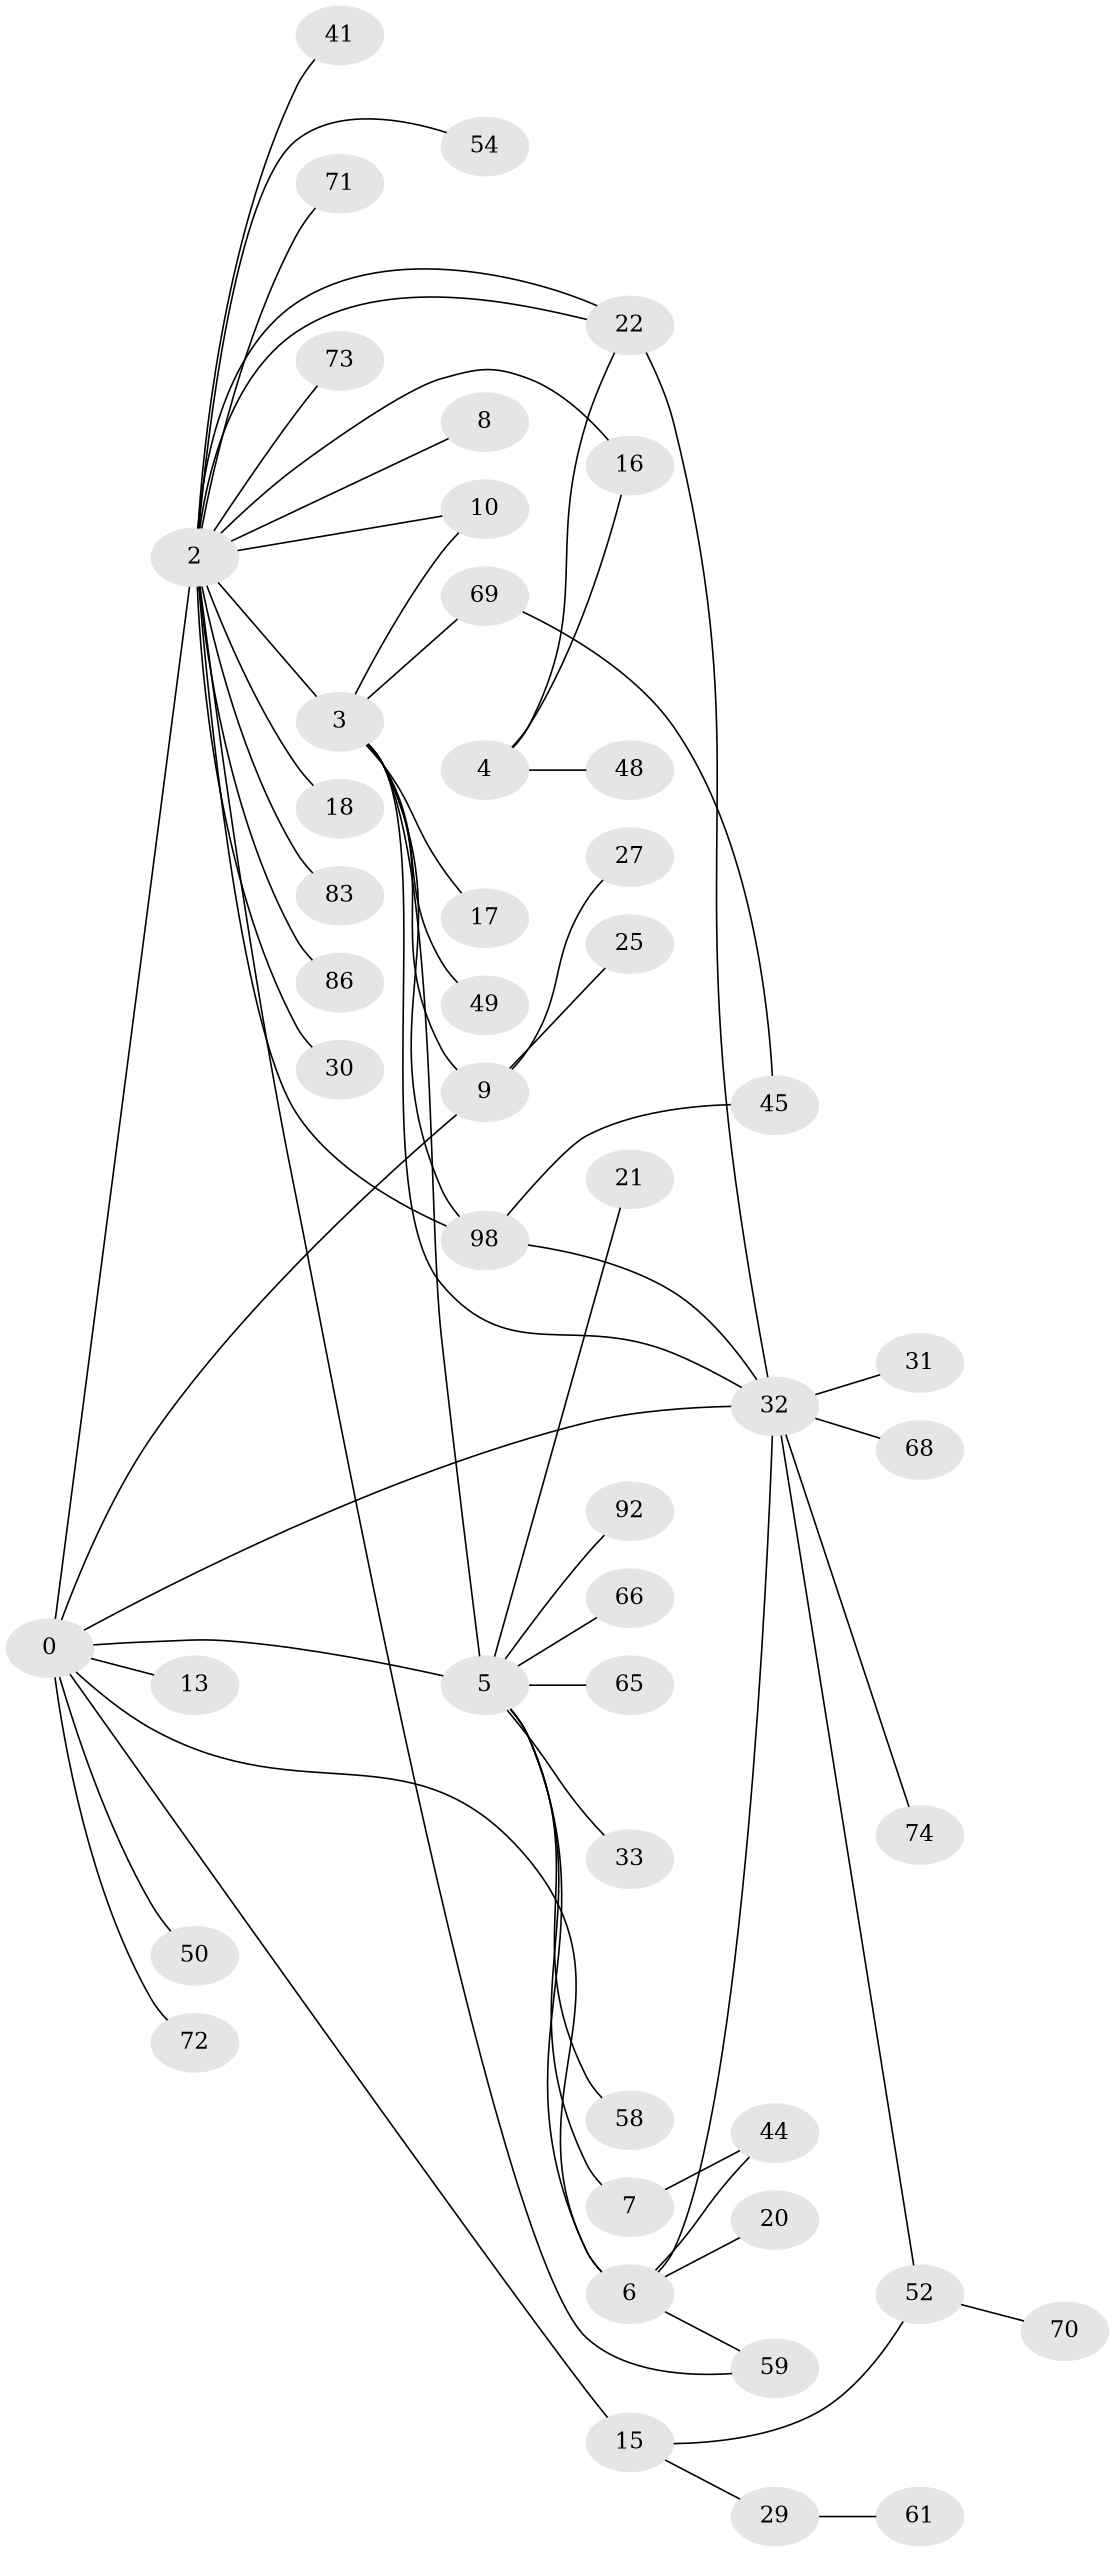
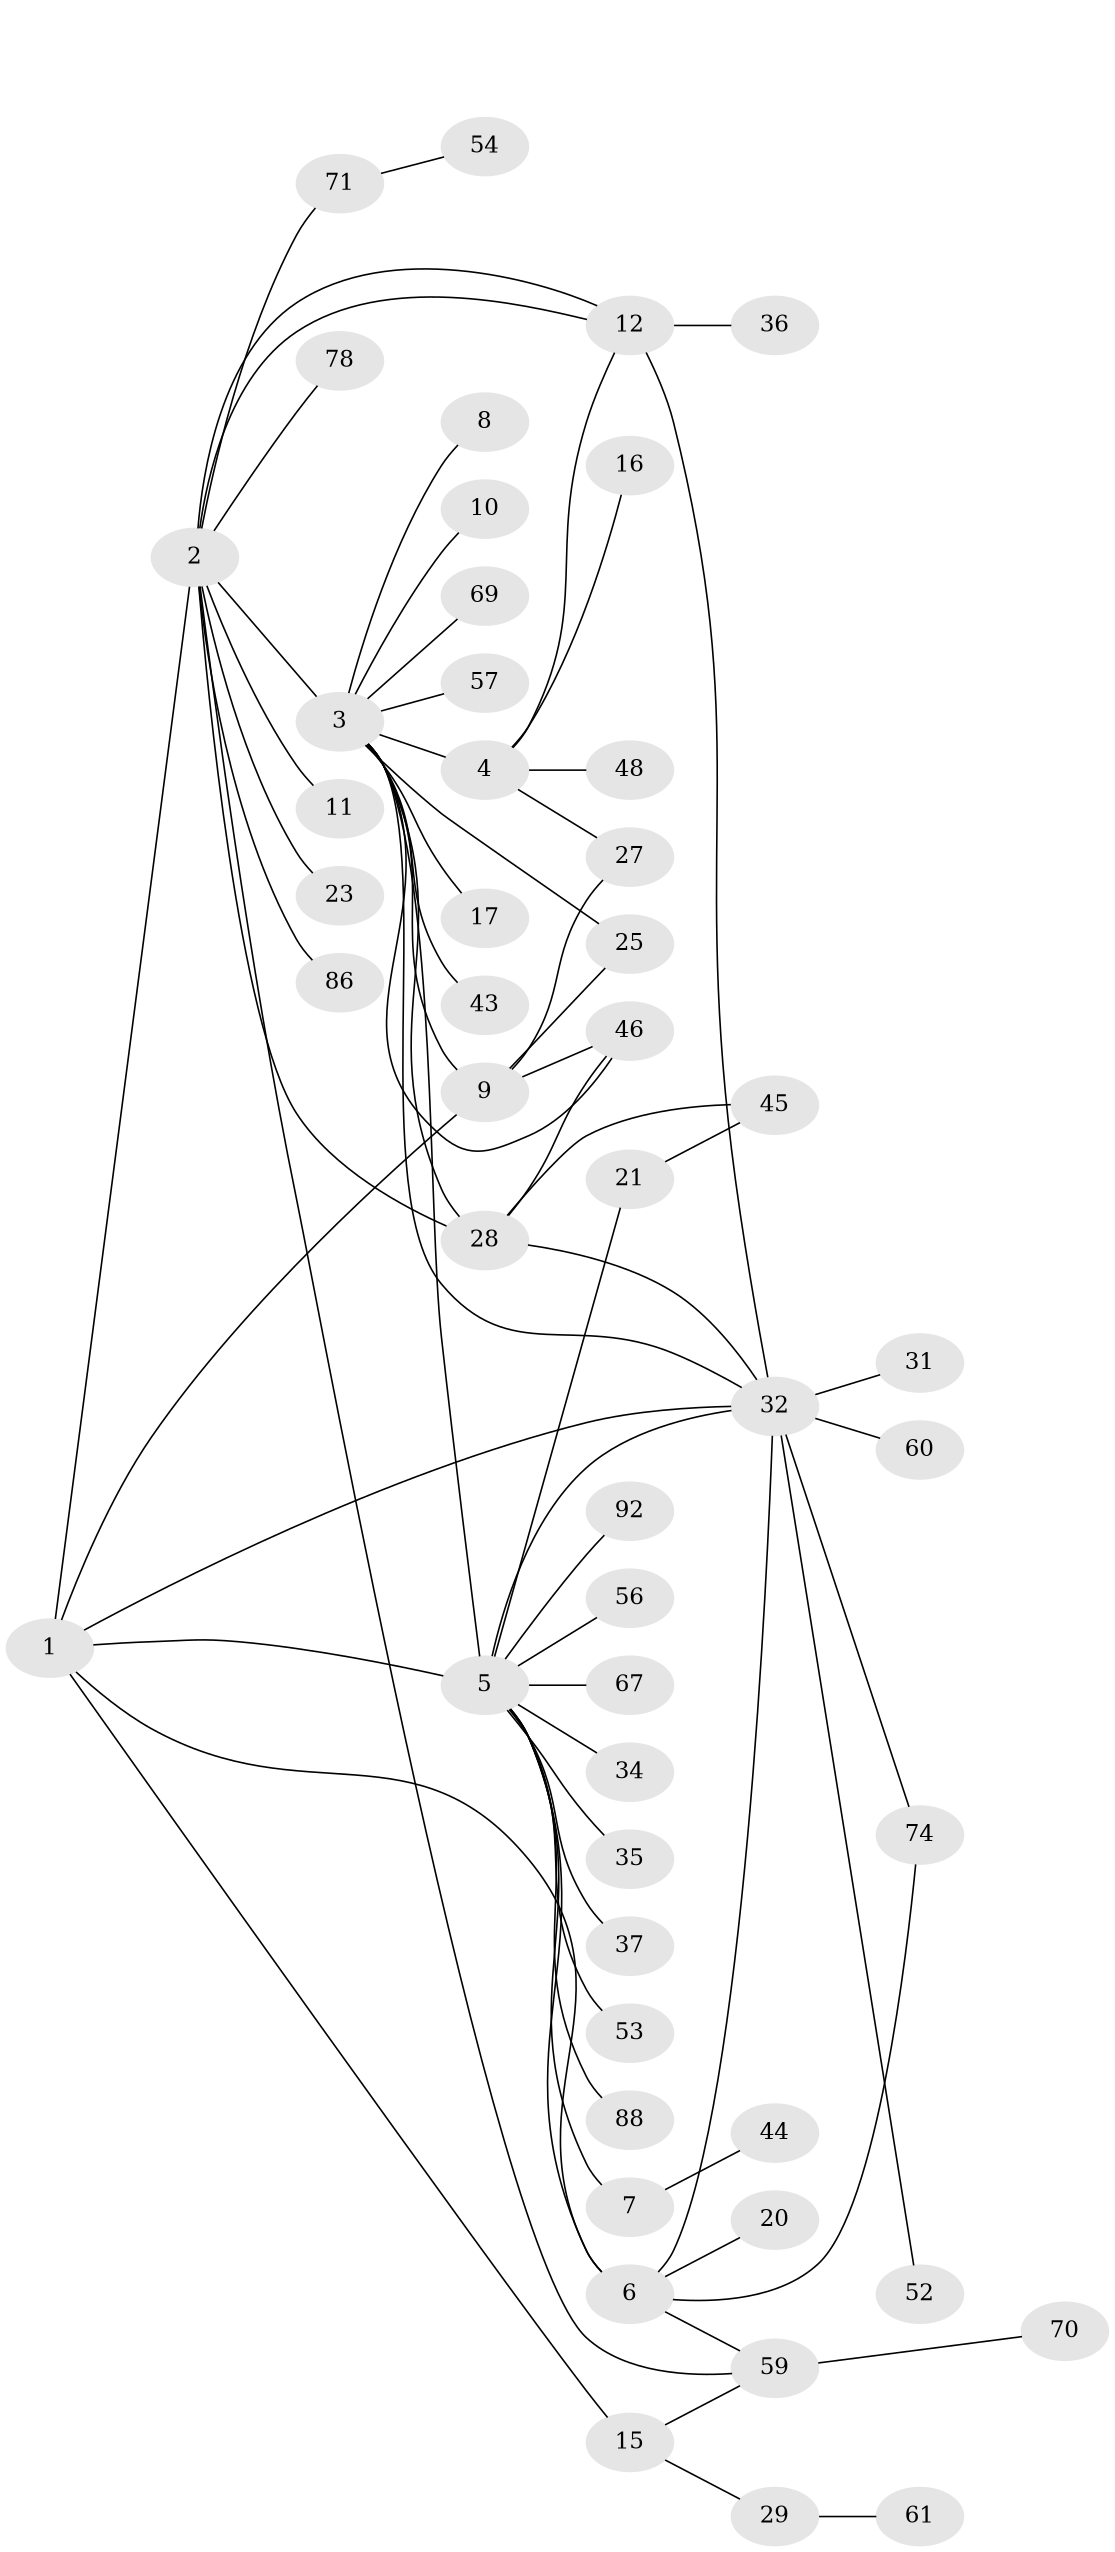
node "41": removed
edge "54" -- "2": now "54" -- "71"
node "22": label "22" -> "12"
node "36": added
node "73": label "73" -> "78"
edge "16" -- "2": removed
edge "8" -- "2": now "8" -- "3"
edge "10" -- "2": removed
node "57": added
edge "3" -- "4": added
edge "69" -- "45": now "21" -- "45"
node "18": label "18" -> "11"
edge "4" -- "27": added
edge "3" -- "25": added
node "83": label "83" -> "23"
node "49": label "49" -> "43"
node "46": added
node "30": removed
node "98": label "98" -> "28"
node "68": label "68" -> "60"
edge "32" -- "5": added
node "66": label "66" -> "56"
node "0": label "0" -> "1"
node "13": removed
node "65": label "65" -> "67"
node "34": added
node "33": label "33" -> "35"
node "37": added
node "50": removed
node "53": added
node "72": removed
node "58": label "58" -> "88"
edge "44" -- "6": now "74" -- "6"
edge "52" -- "70": now "59" -- "70"
edge "52" -- "15": now "59" -- "15"
